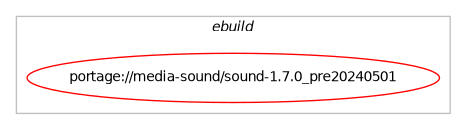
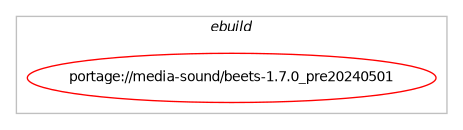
node "portage://media-sound/sound-1.7.0_pre20240501": label "portage://media-sound/sound-1.7.0_pre20240501" -> "portage://media-sound/beets-1.7.0_pre20240501"
